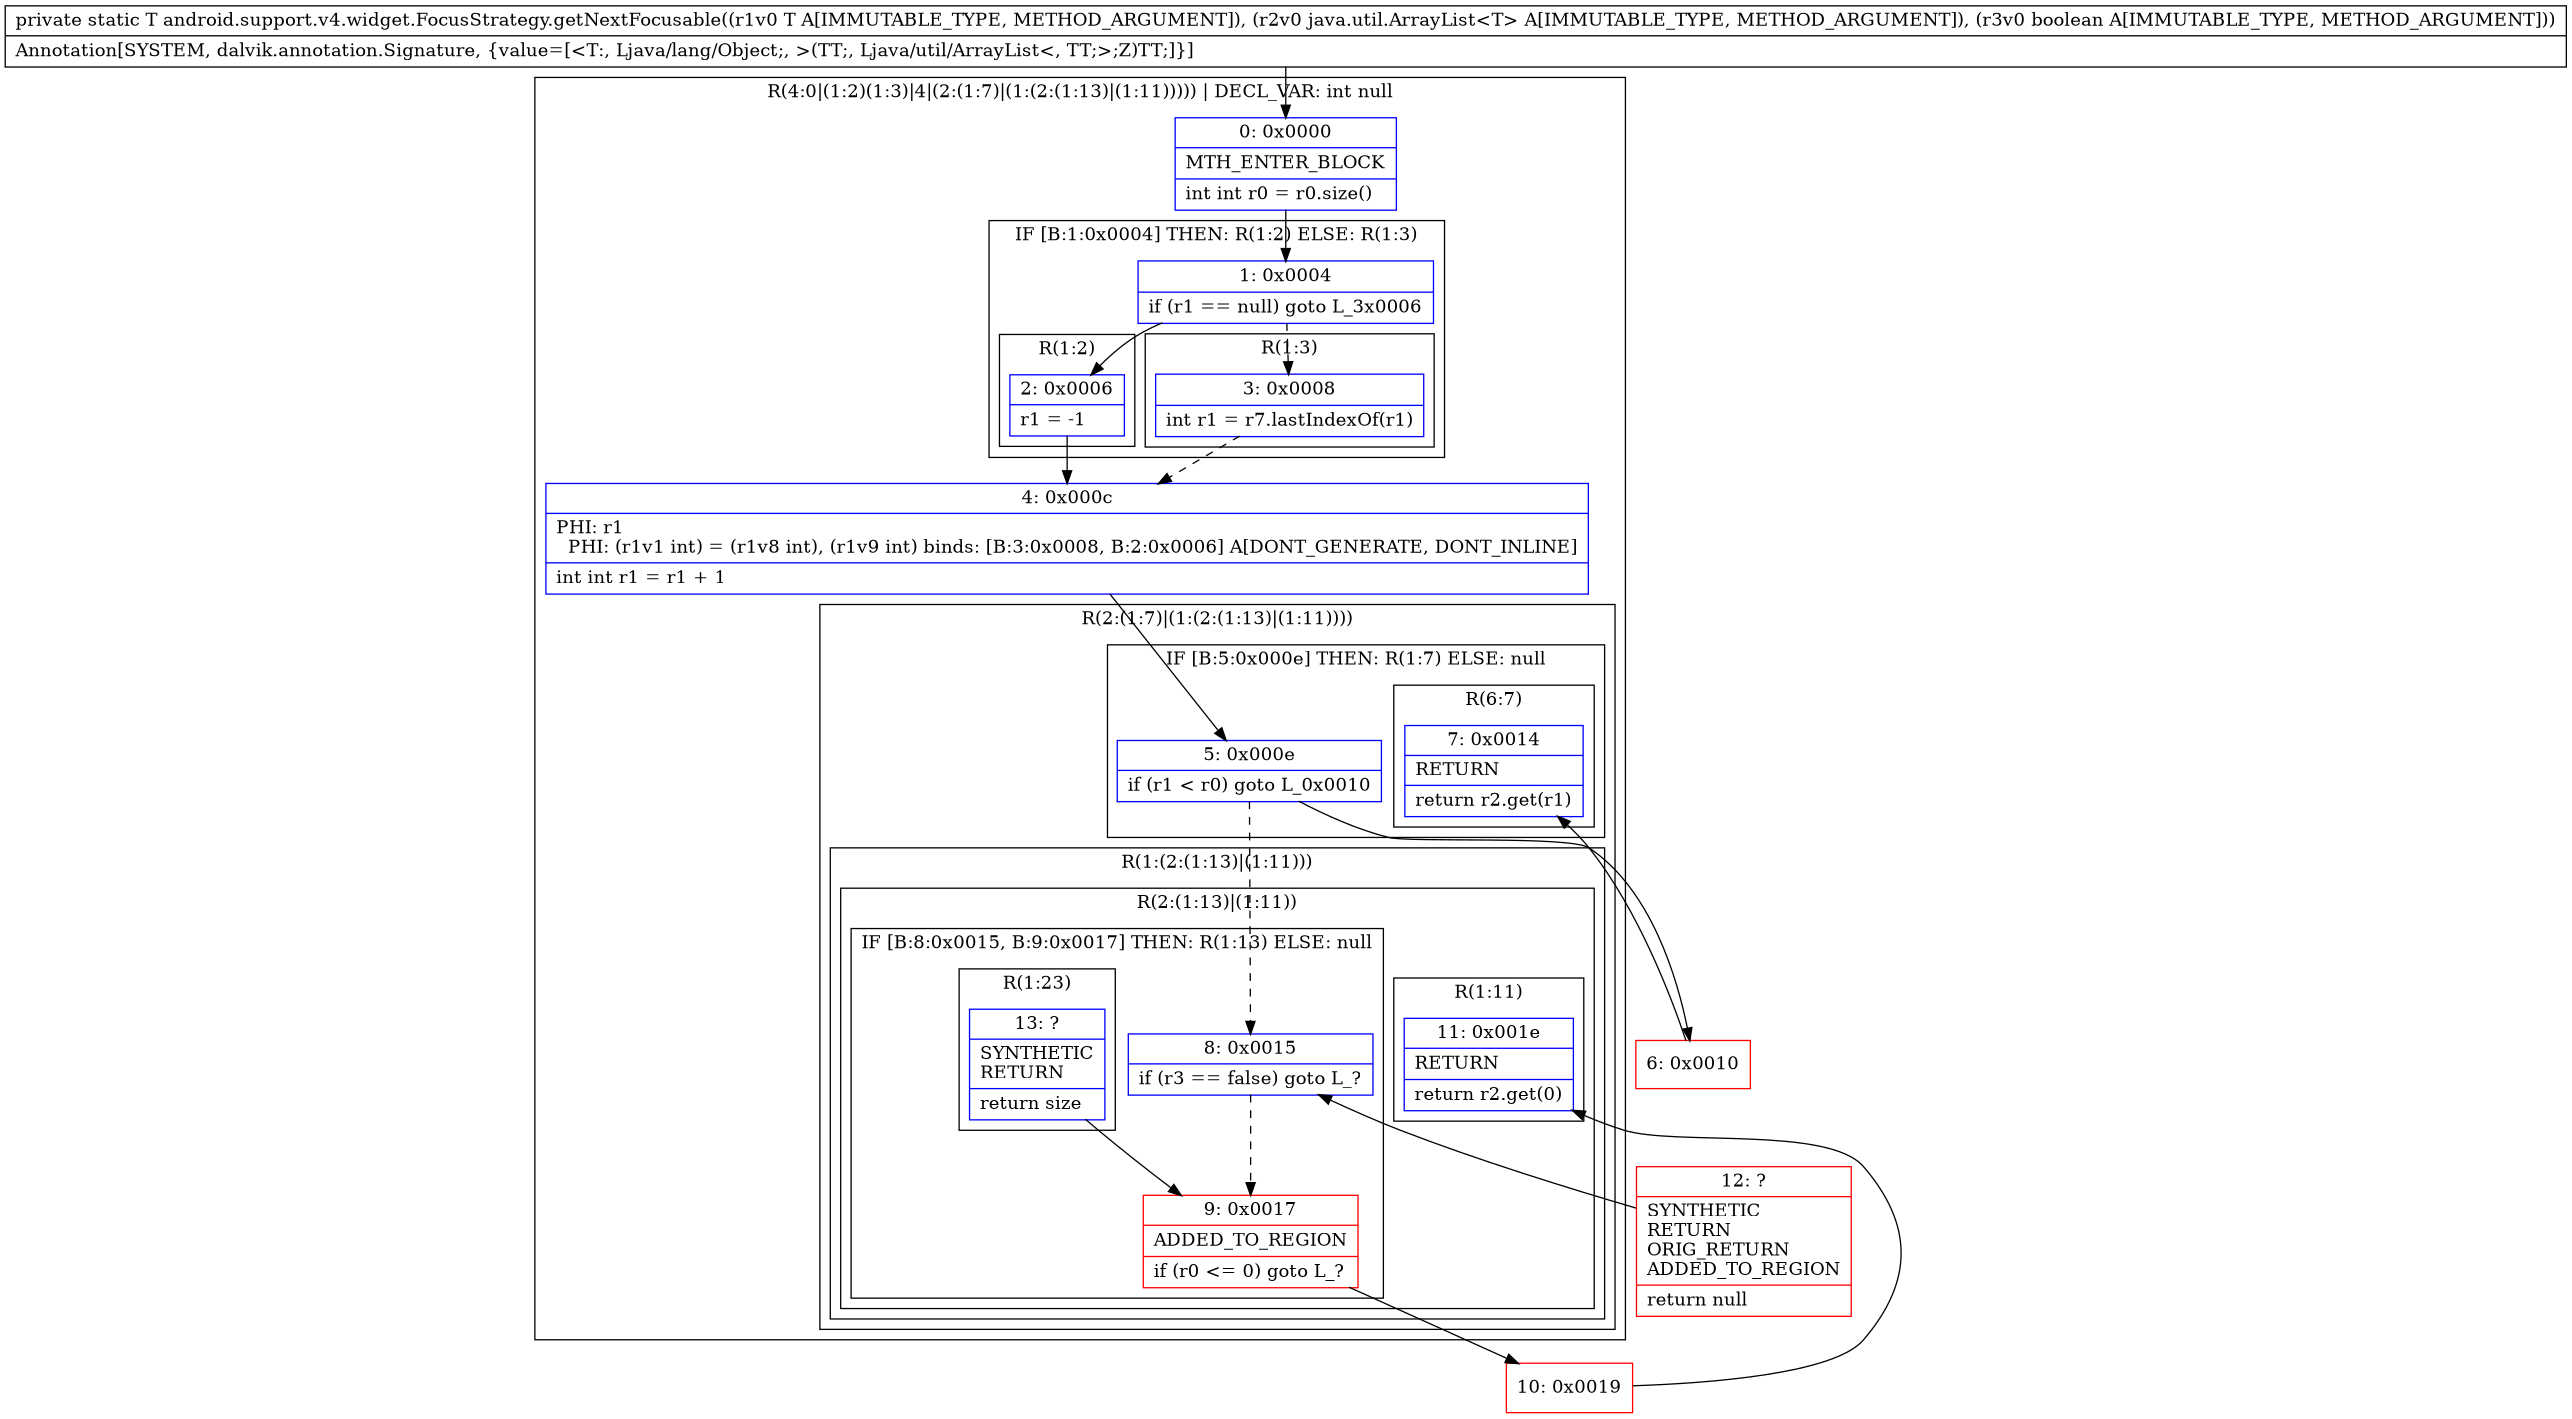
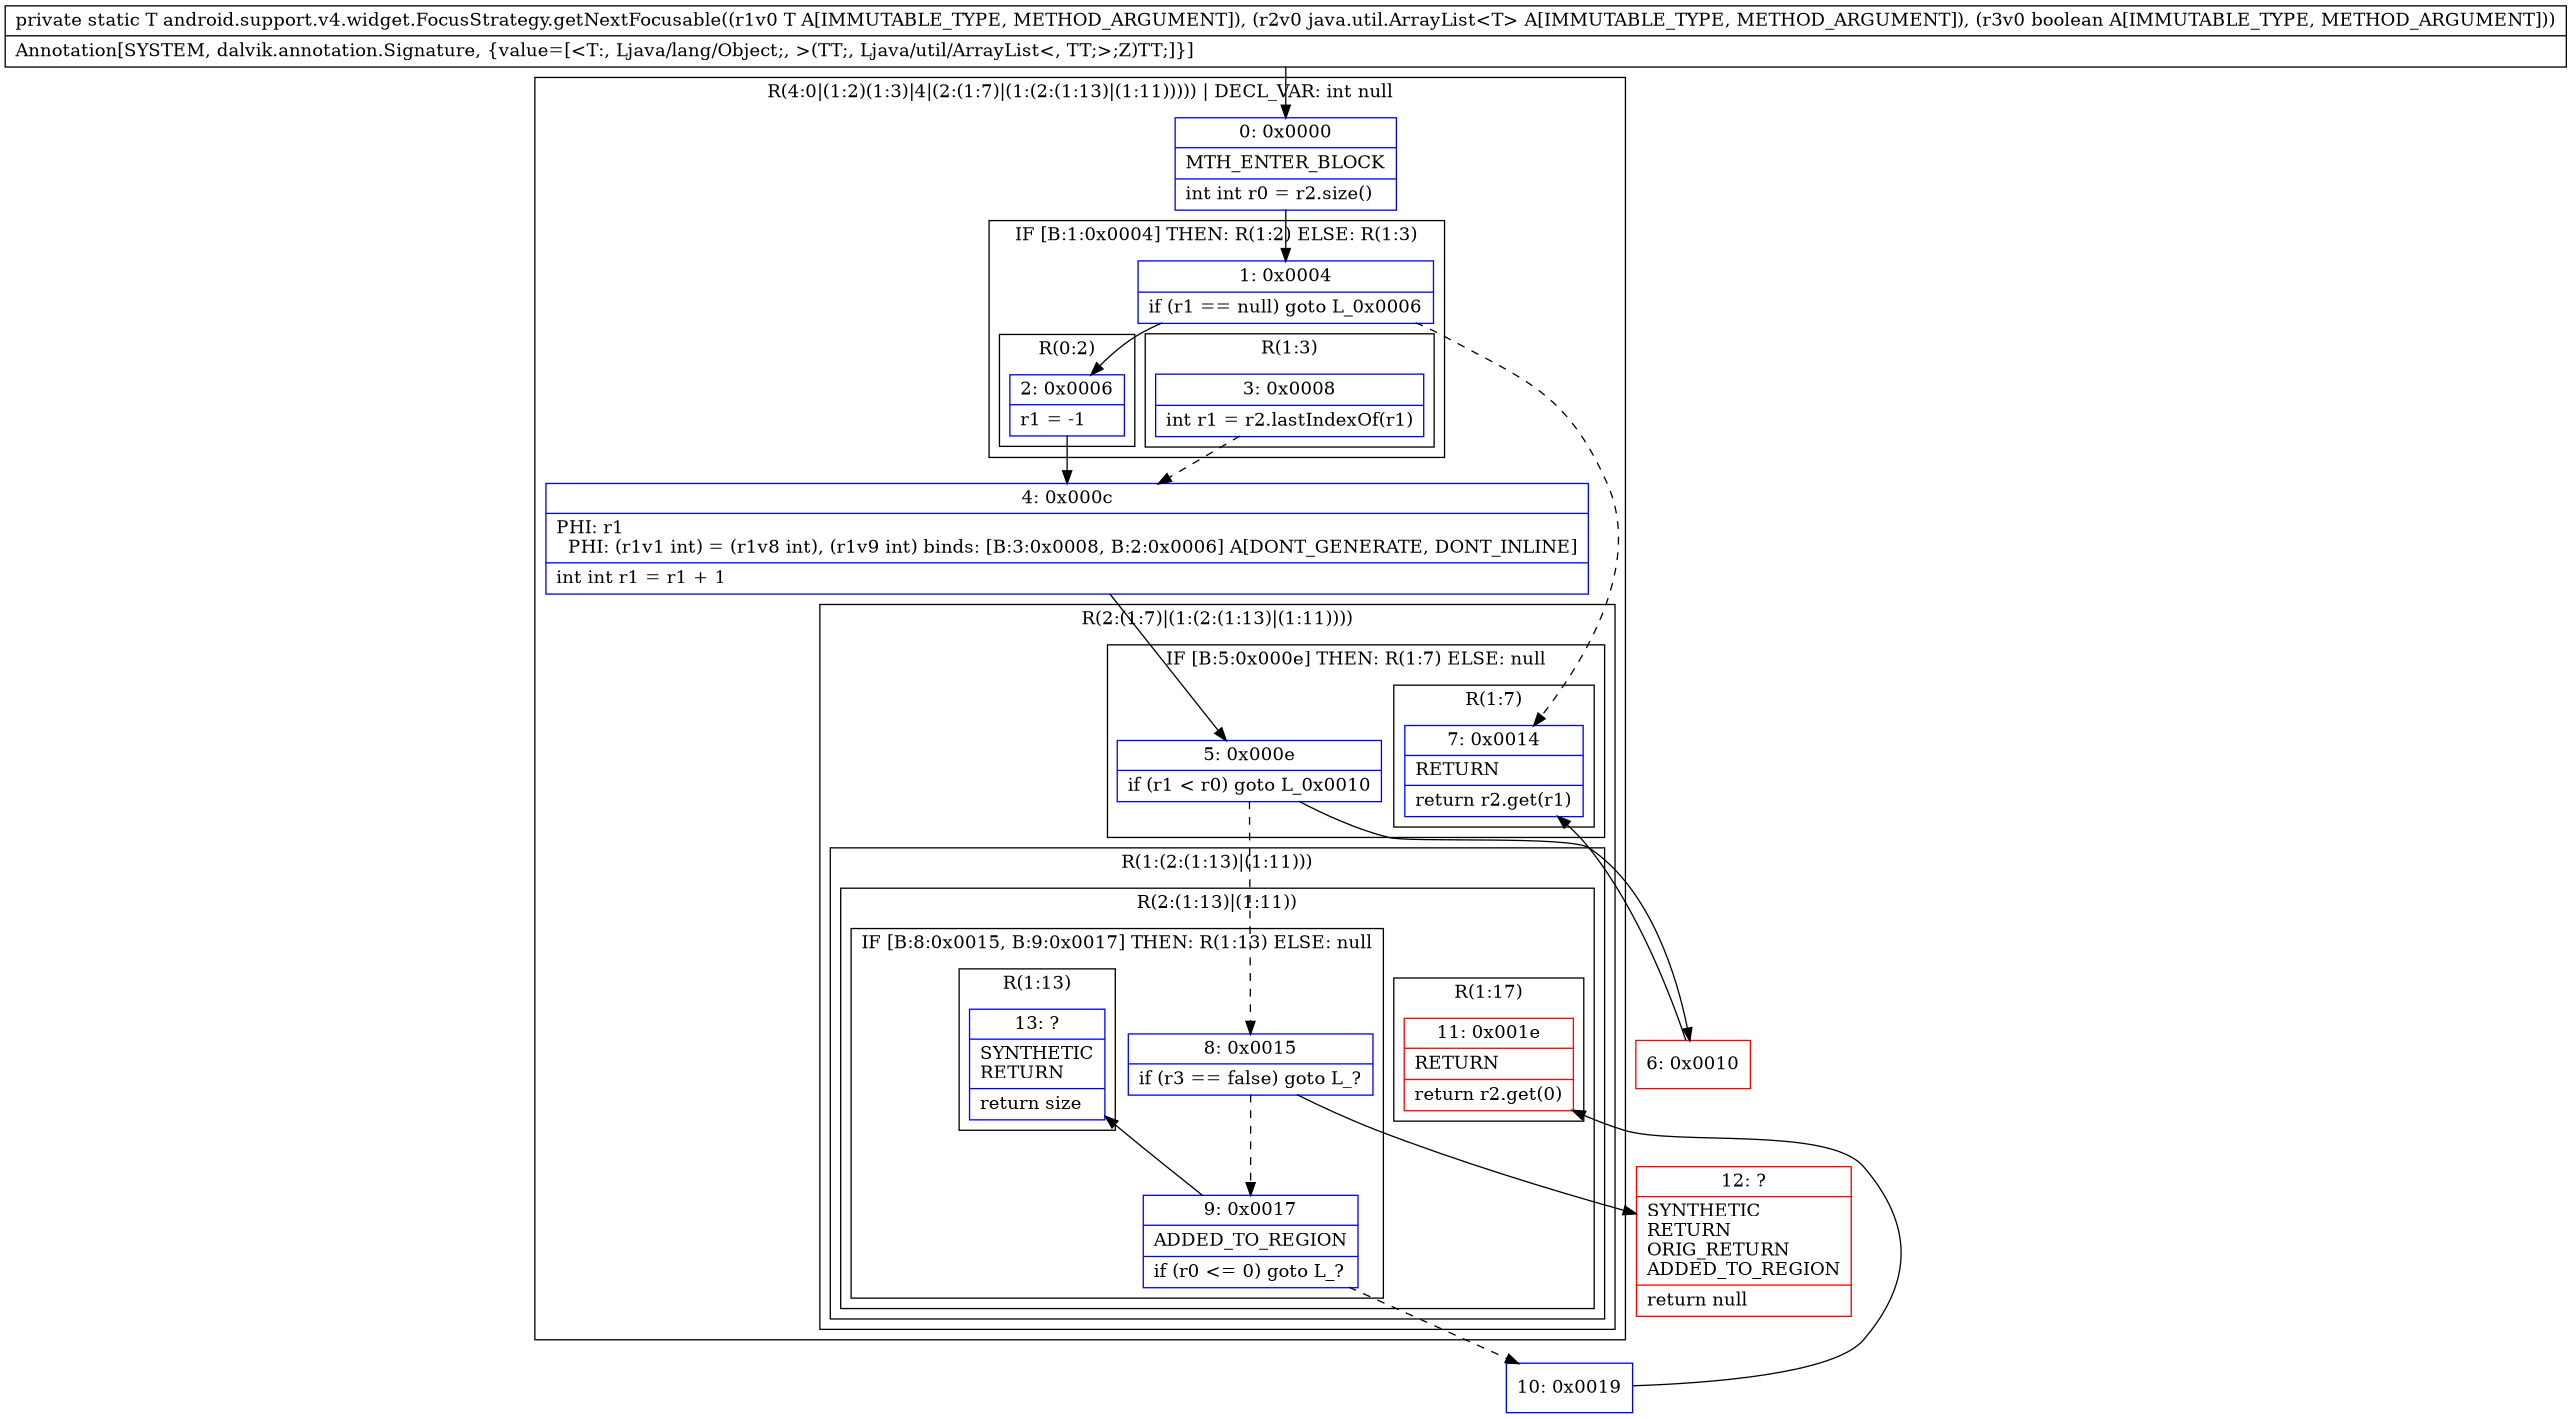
node "0: 0x0000": text "int int r0 = r0.size()" -> "int int r0 = r2.size()"
node "1: 0x0004": text "if (r1 == null) goto L_3x0006" -> "if (r1 == null) goto L_0x0006"
edge "1: 0x0004" -> "3: 0x0008": now "1: 0x0004" -> "7: 0x0014"
cluster "R(1:2)": label "R(1:2)" -> "R(0:2)"
node "3: 0x0008": text "int r1 = r7.lastIndexOf(r1)" -> "int r1 = r2.lastIndexOf(r1)"
cluster "R(6:7)": label "R(6:7)" -> "R(1:7)"
cluster "R(1:23)": label "R(1:23)" -> "R(1:13)"
cluster "R(1:11)": label "R(1:11)" -> "R(1:17)"
node "11: 0x001e": color blue -> red
edge "13: ?" -> "9: 0x0017": reversed
edge "12: ?" -> "8: 0x0015": reversed
node "9: 0x0017": color red -> blue
edge "9: 0x0017" -> "10: 0x0019": style solid -> dashed
node "10: 0x0019": color red -> blue
